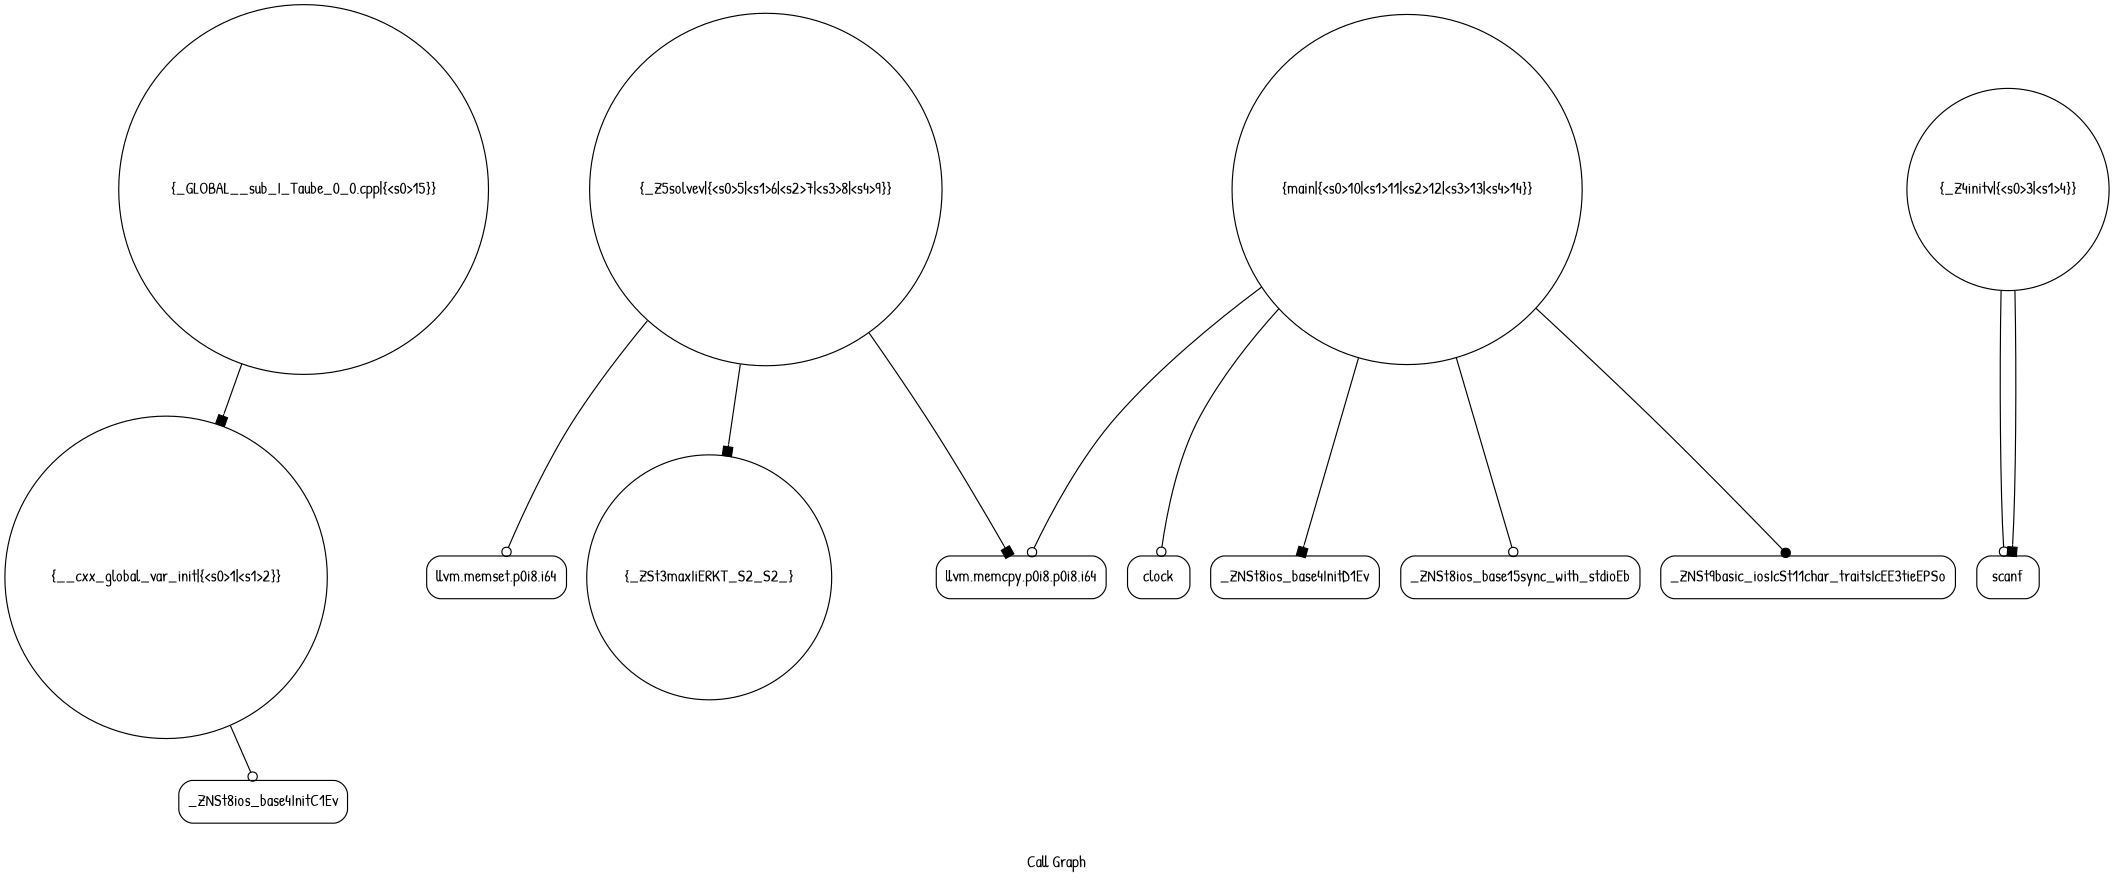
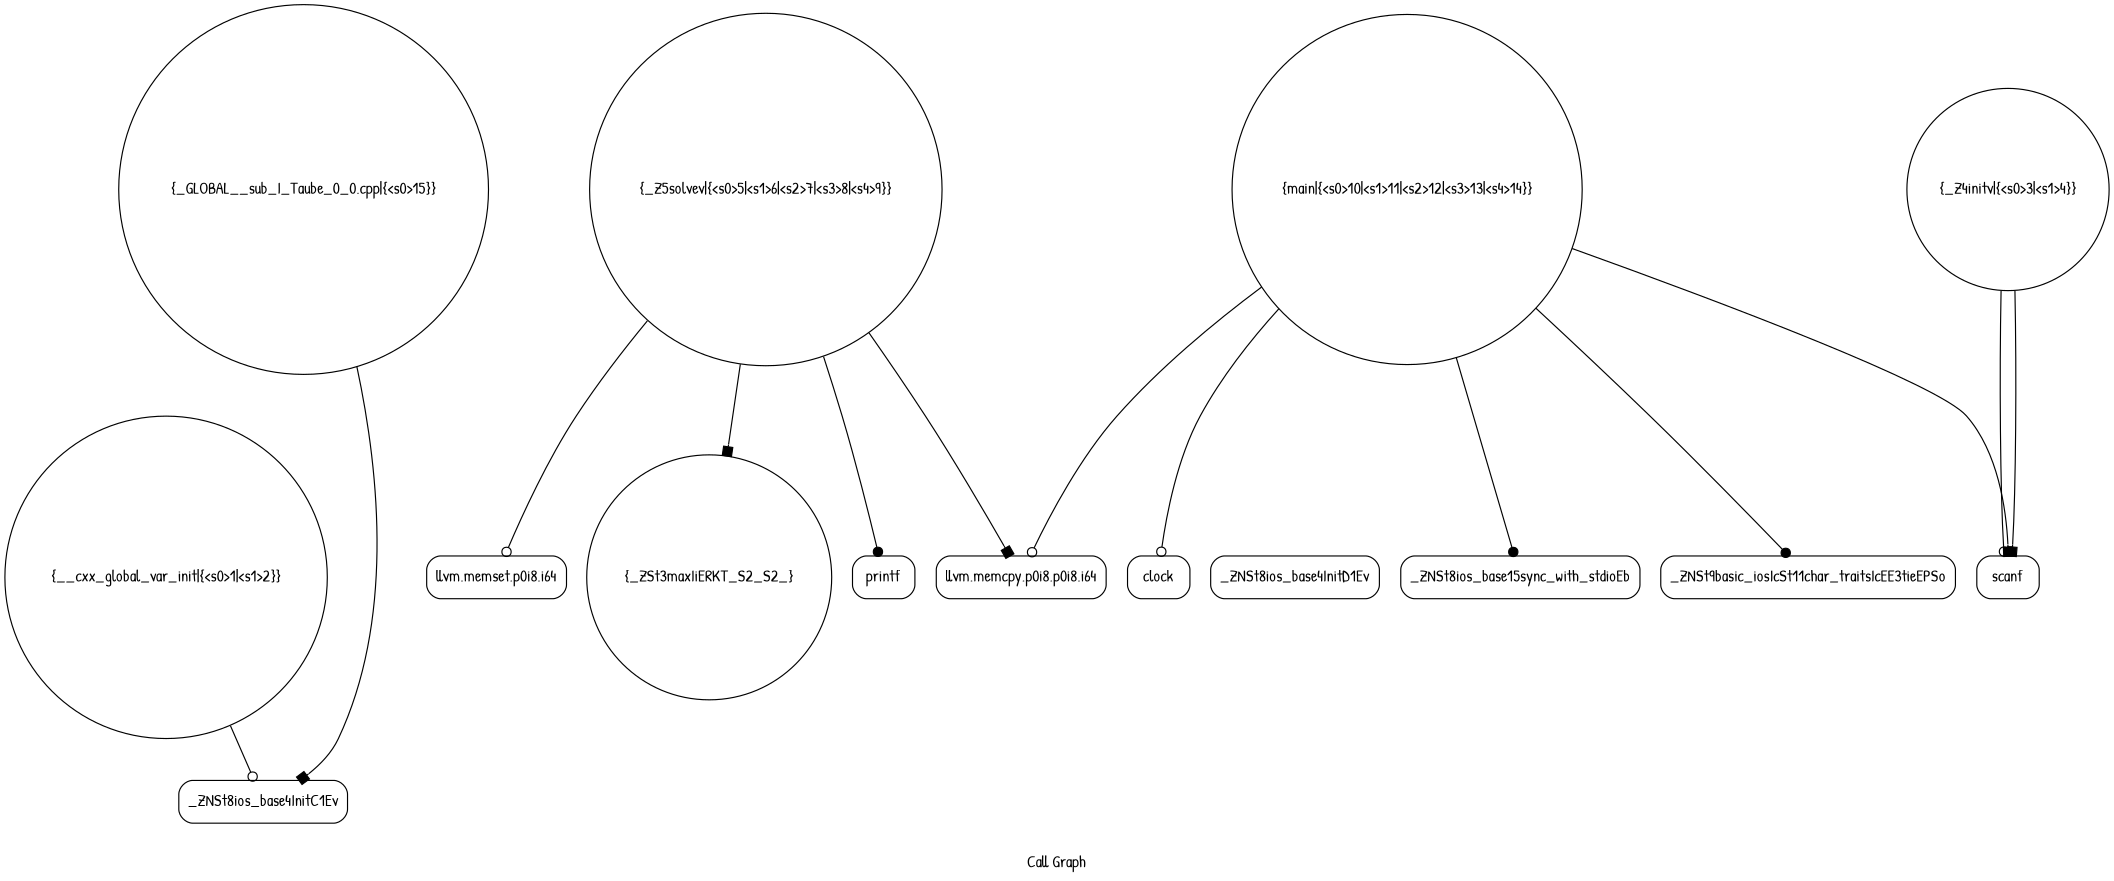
edge "{_GLOBAL__sub_I_Taube_0_0.cpp|{<s0>15}}" -> "{__cxx_global_var_init|{<s0>1|<s1>2}}": now "{_GLOBAL__sub_I_Taube_0_0.cpp|{<s0>15}}" -> "_ZNSt8ios_base4InitC1Ev"
edge "{main|{<s0>10|<s1>11|<s2>12|<s3>13|<s4>14}}" -> "_ZNSt8ios_base4InitD1Ev": now "{main|{<s0>10|<s1>11|<s2>12|<s3>13|<s4>14}}" -> "scanf"
edge "{main|{<s0>10|<s1>11|<s2>12|<s3>13|<s4>14}}" -> "_ZNSt8ios_base15sync_with_stdioEb": arrowhead odot -> dot
node "printf": added
